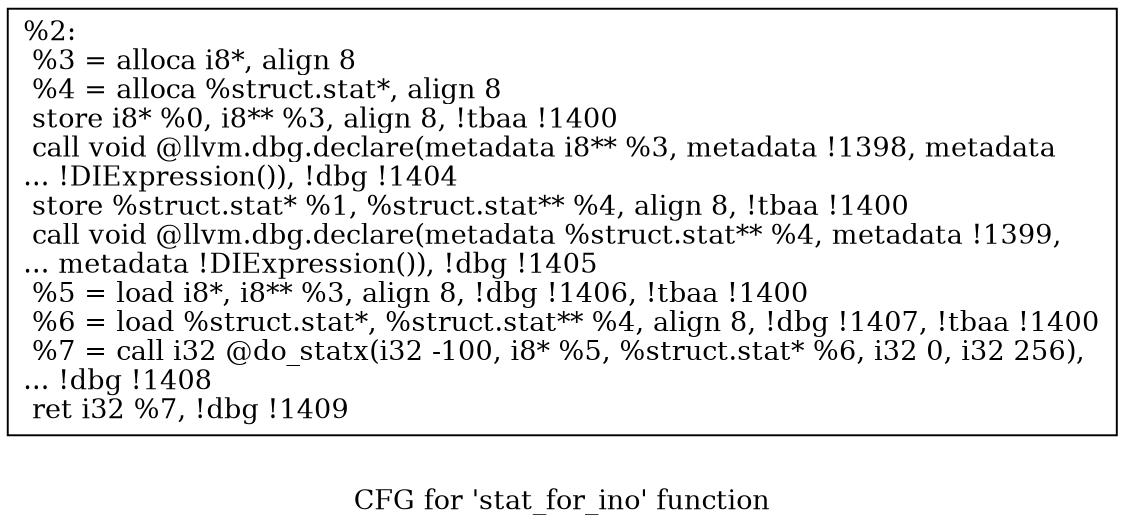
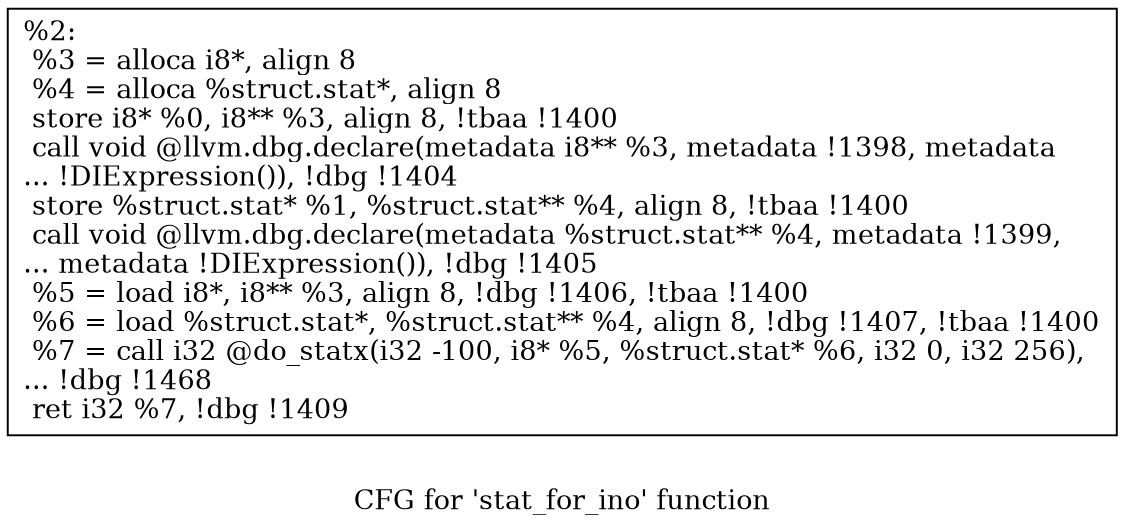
node "%2:": text "... !dbg !1408" -> "... !dbg !1468"
